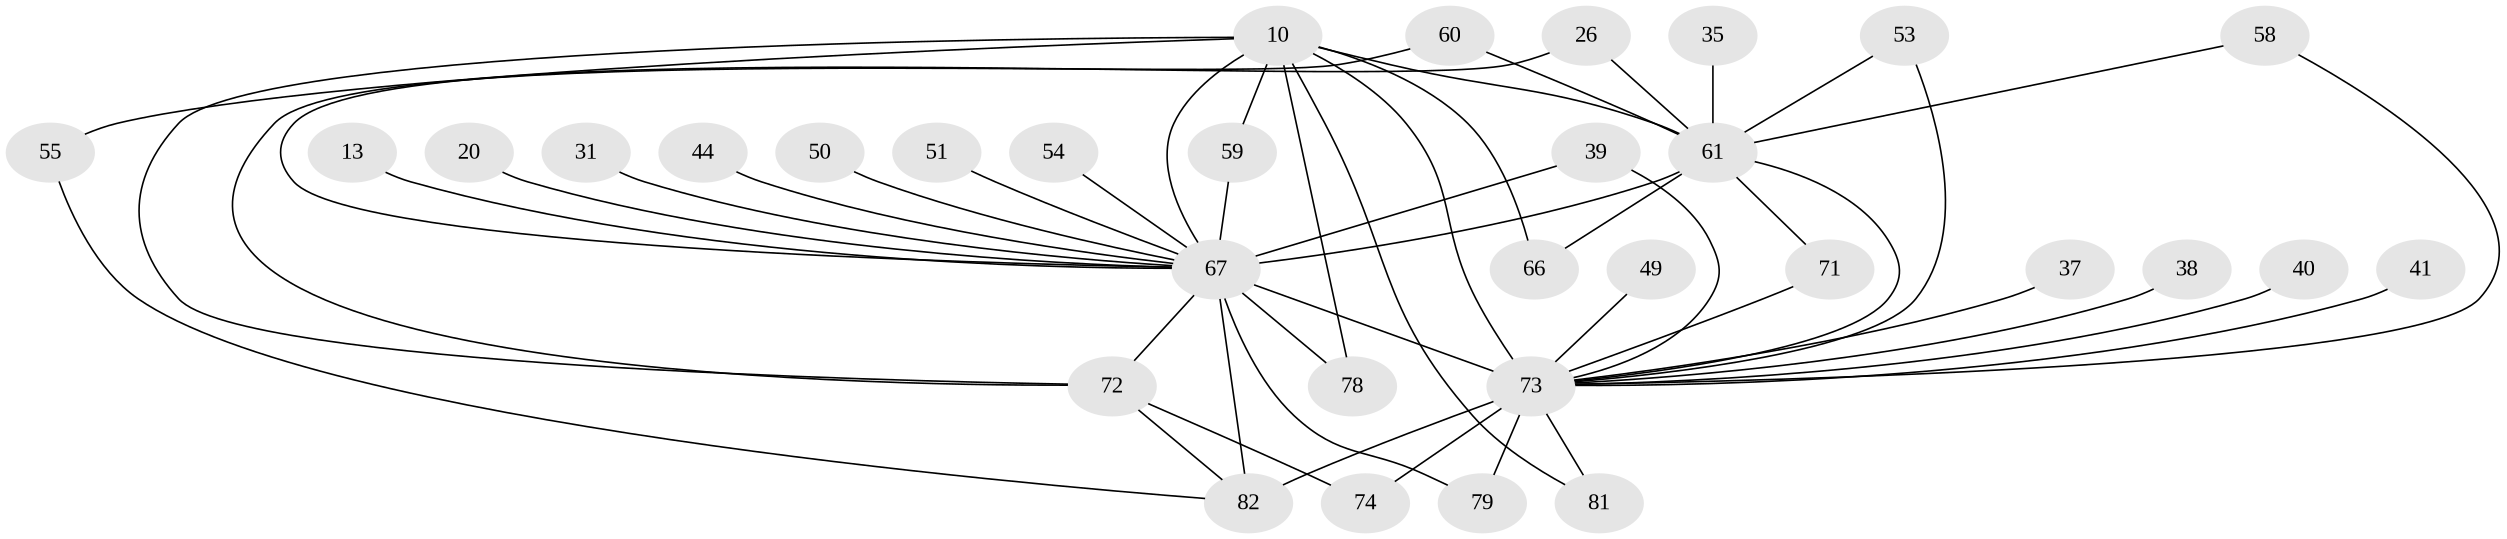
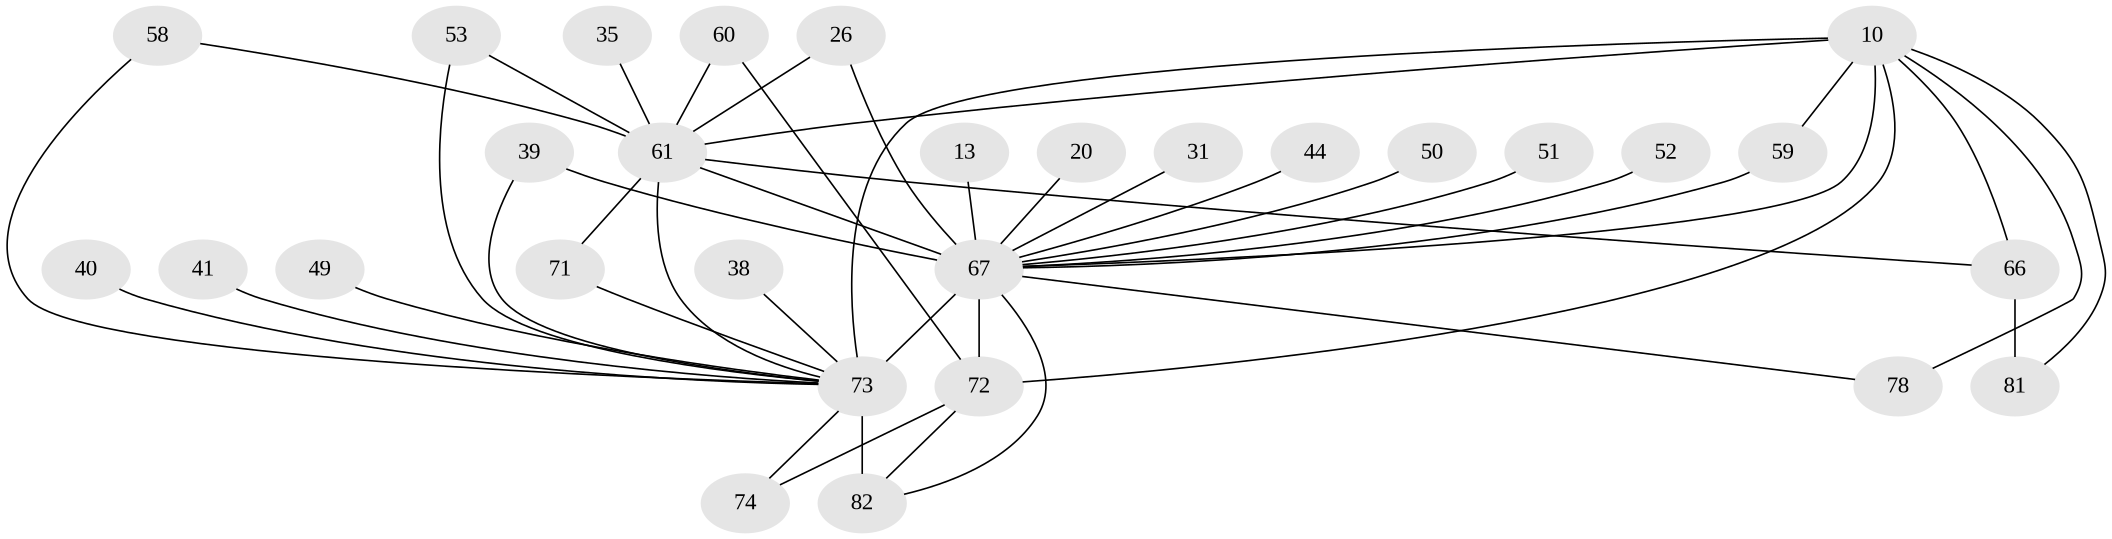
node "55": removed
node "54": label "54" -> "52"
node "37": removed
edge "73" -- "81": now "66" -- "81"
node "79": removed
